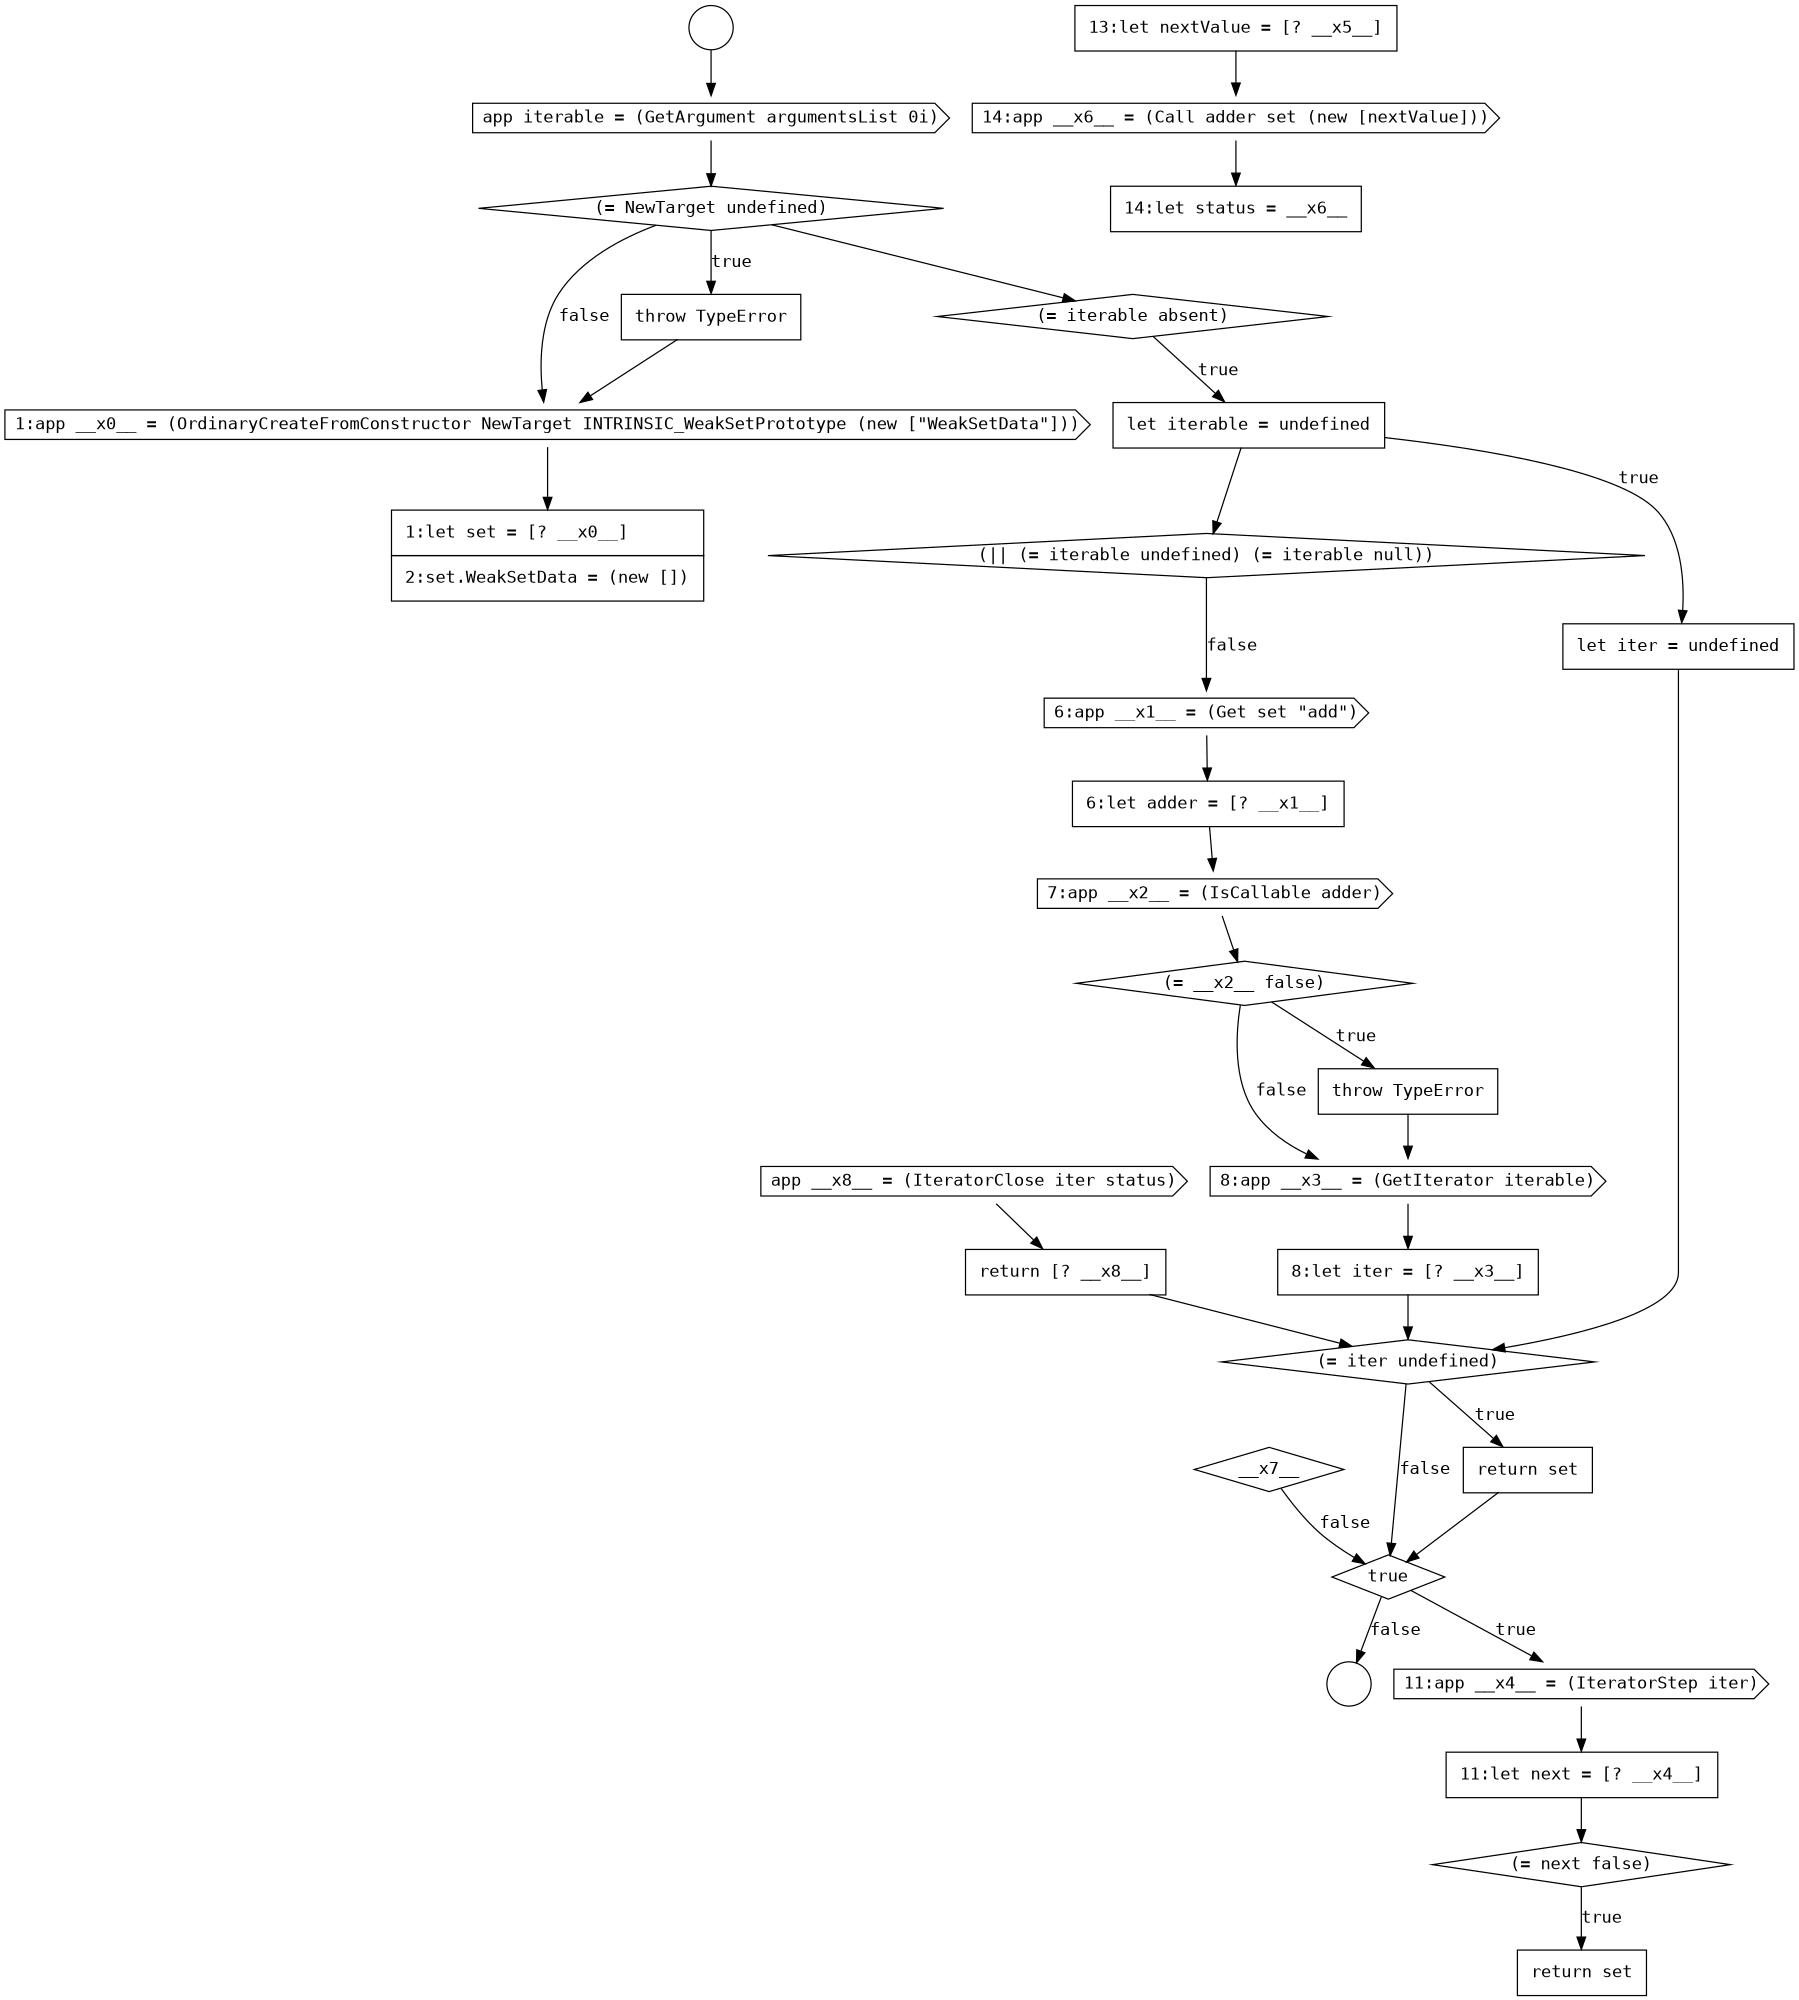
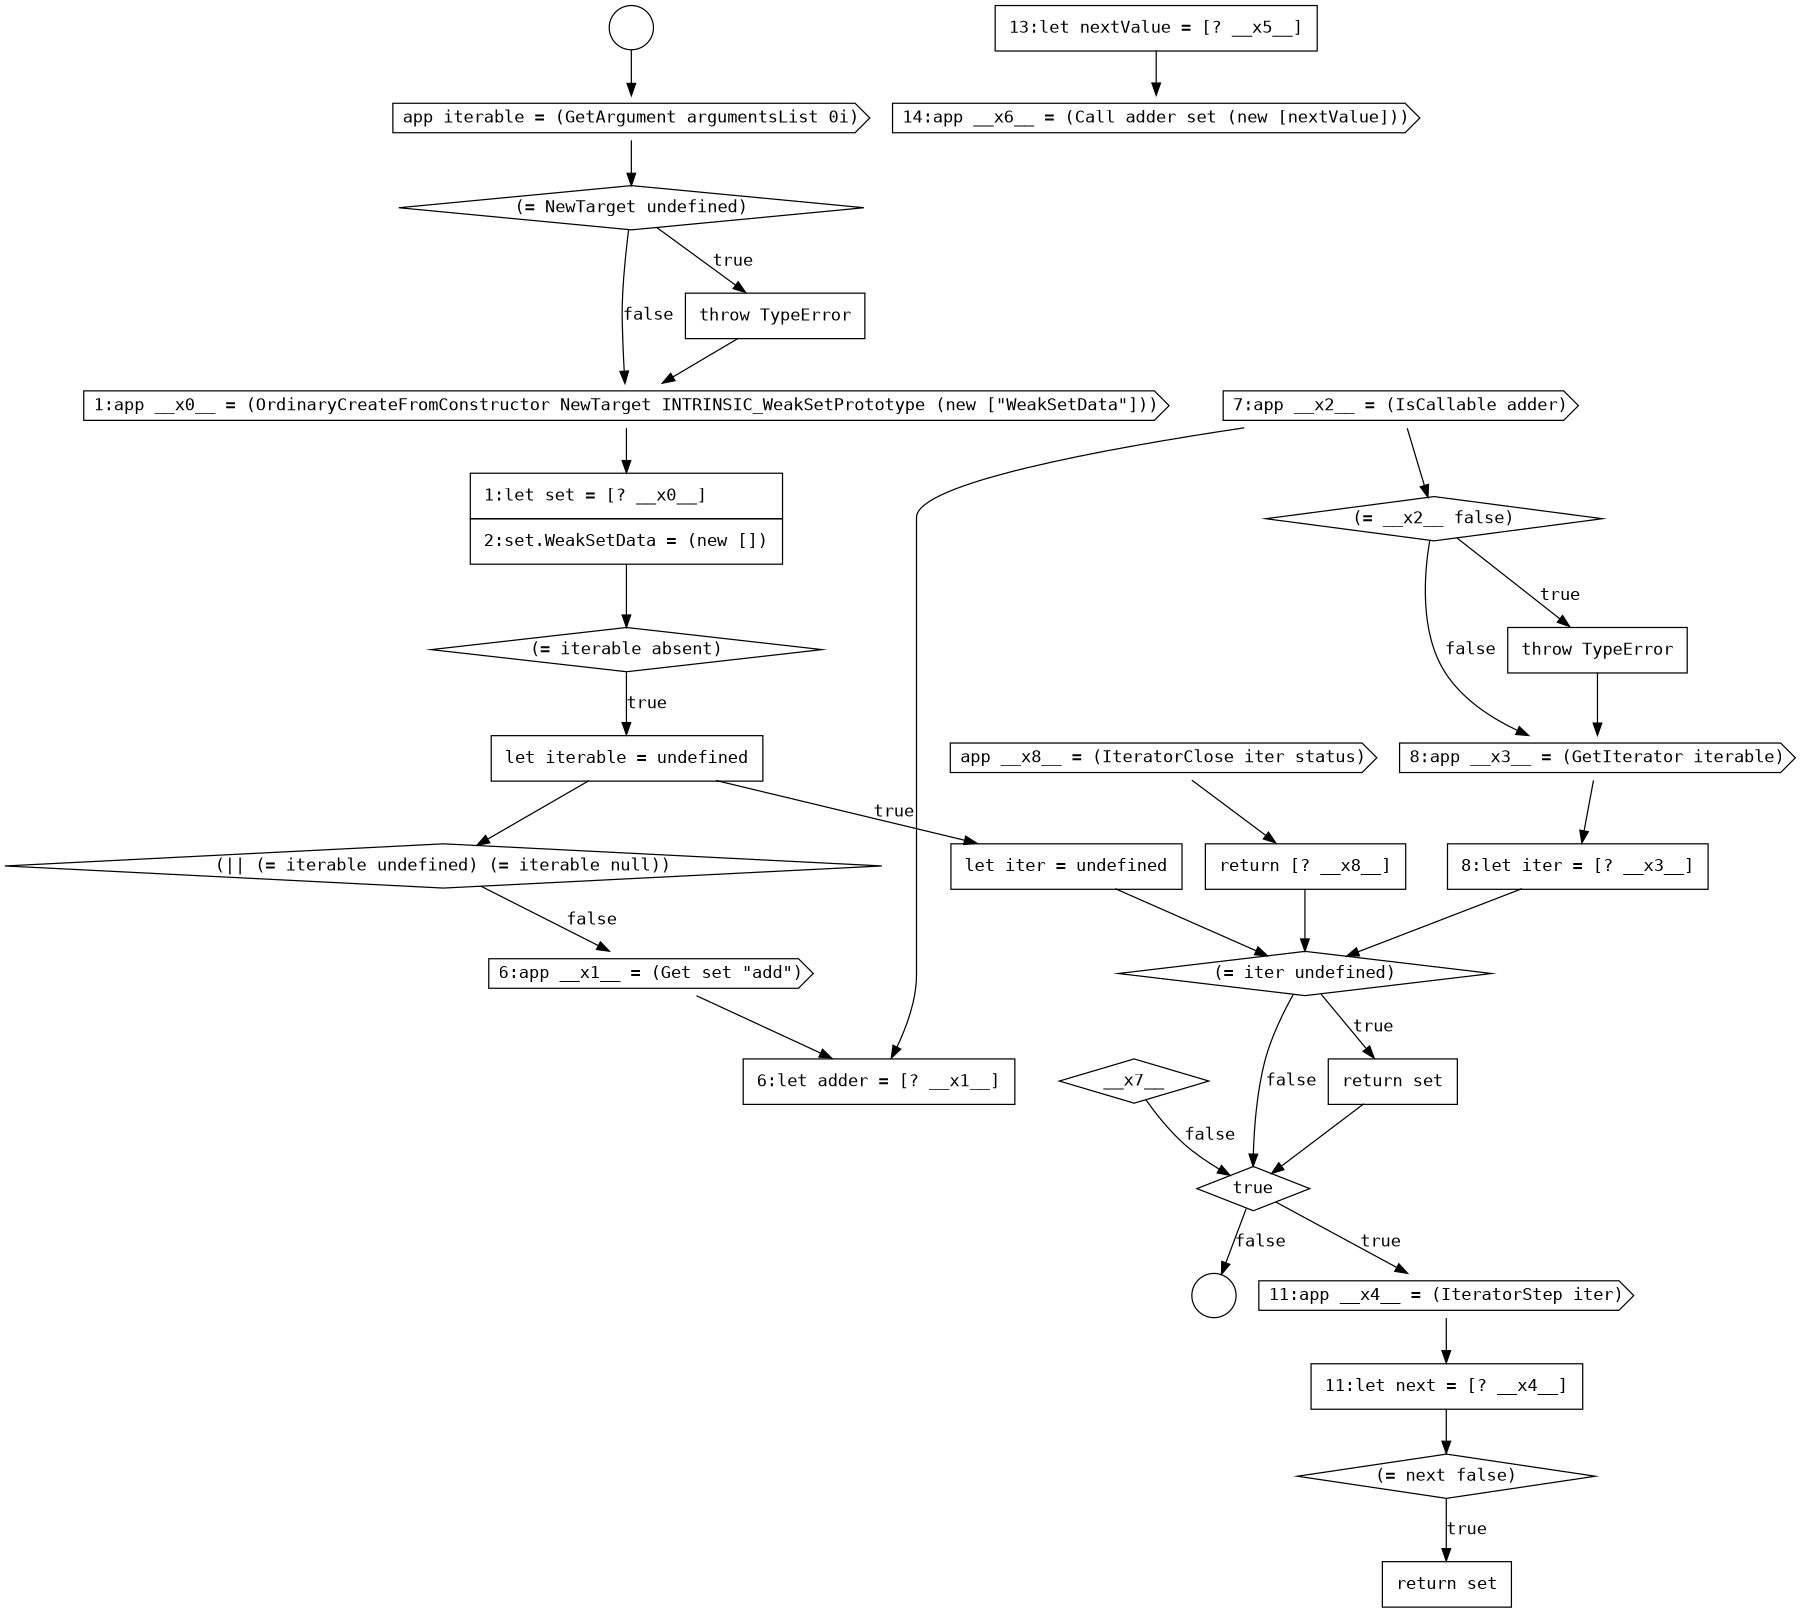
node "14:let status = __x6__": removed
edge "(= NewTarget undefined)" -> "(= iterable absent)": now "1:let set = [? __x0__]" -> "(= iterable absent)"
edge "6:let adder = [? __x1__]" -> "7:app __x2__ = (IsCallable adder)": reversed
